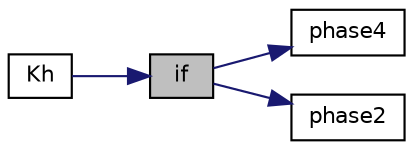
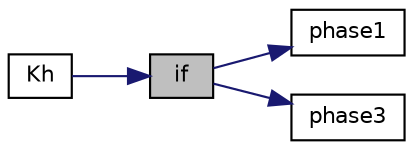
node "phase4": label "phase4" -> "phase1"
node "phase2": label "phase2" -> "phase3"
